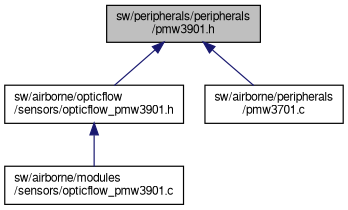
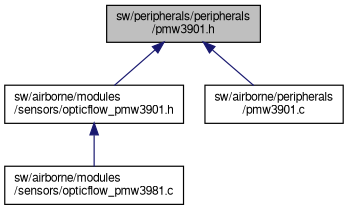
node "sw/airborne/opticflow /sensors/opticflow_pmw3901.h": label "sw/airborne/opticflow /sensors/opticflow_pmw3901.h" -> "sw/airborne/modules /sensors/opticflow_pmw3901.h"
node "sw/airborne/peripherals /pmw3701.c": label "sw/airborne/peripherals /pmw3701.c" -> "sw/airborne/peripherals /pmw3901.c"
node "sw/airborne/modules /sensors/opticflow_pmw3901.c": label "sw/airborne/modules /sensors/opticflow_pmw3901.c" -> "sw/airborne/modules /sensors/opticflow_pmw3981.c"
